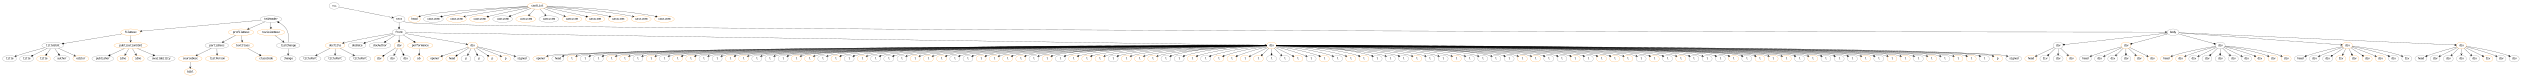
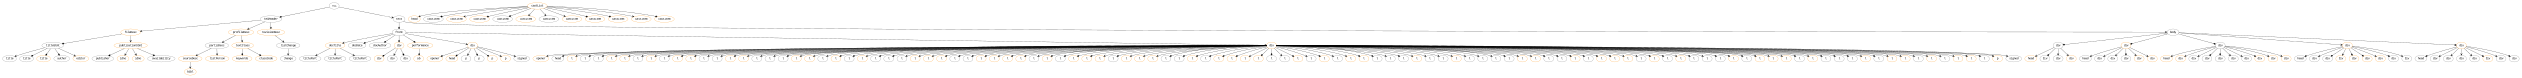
edge "listChange" -> "teiHeader": now "TEI" -> "teiHeader"
node "keywords": added
